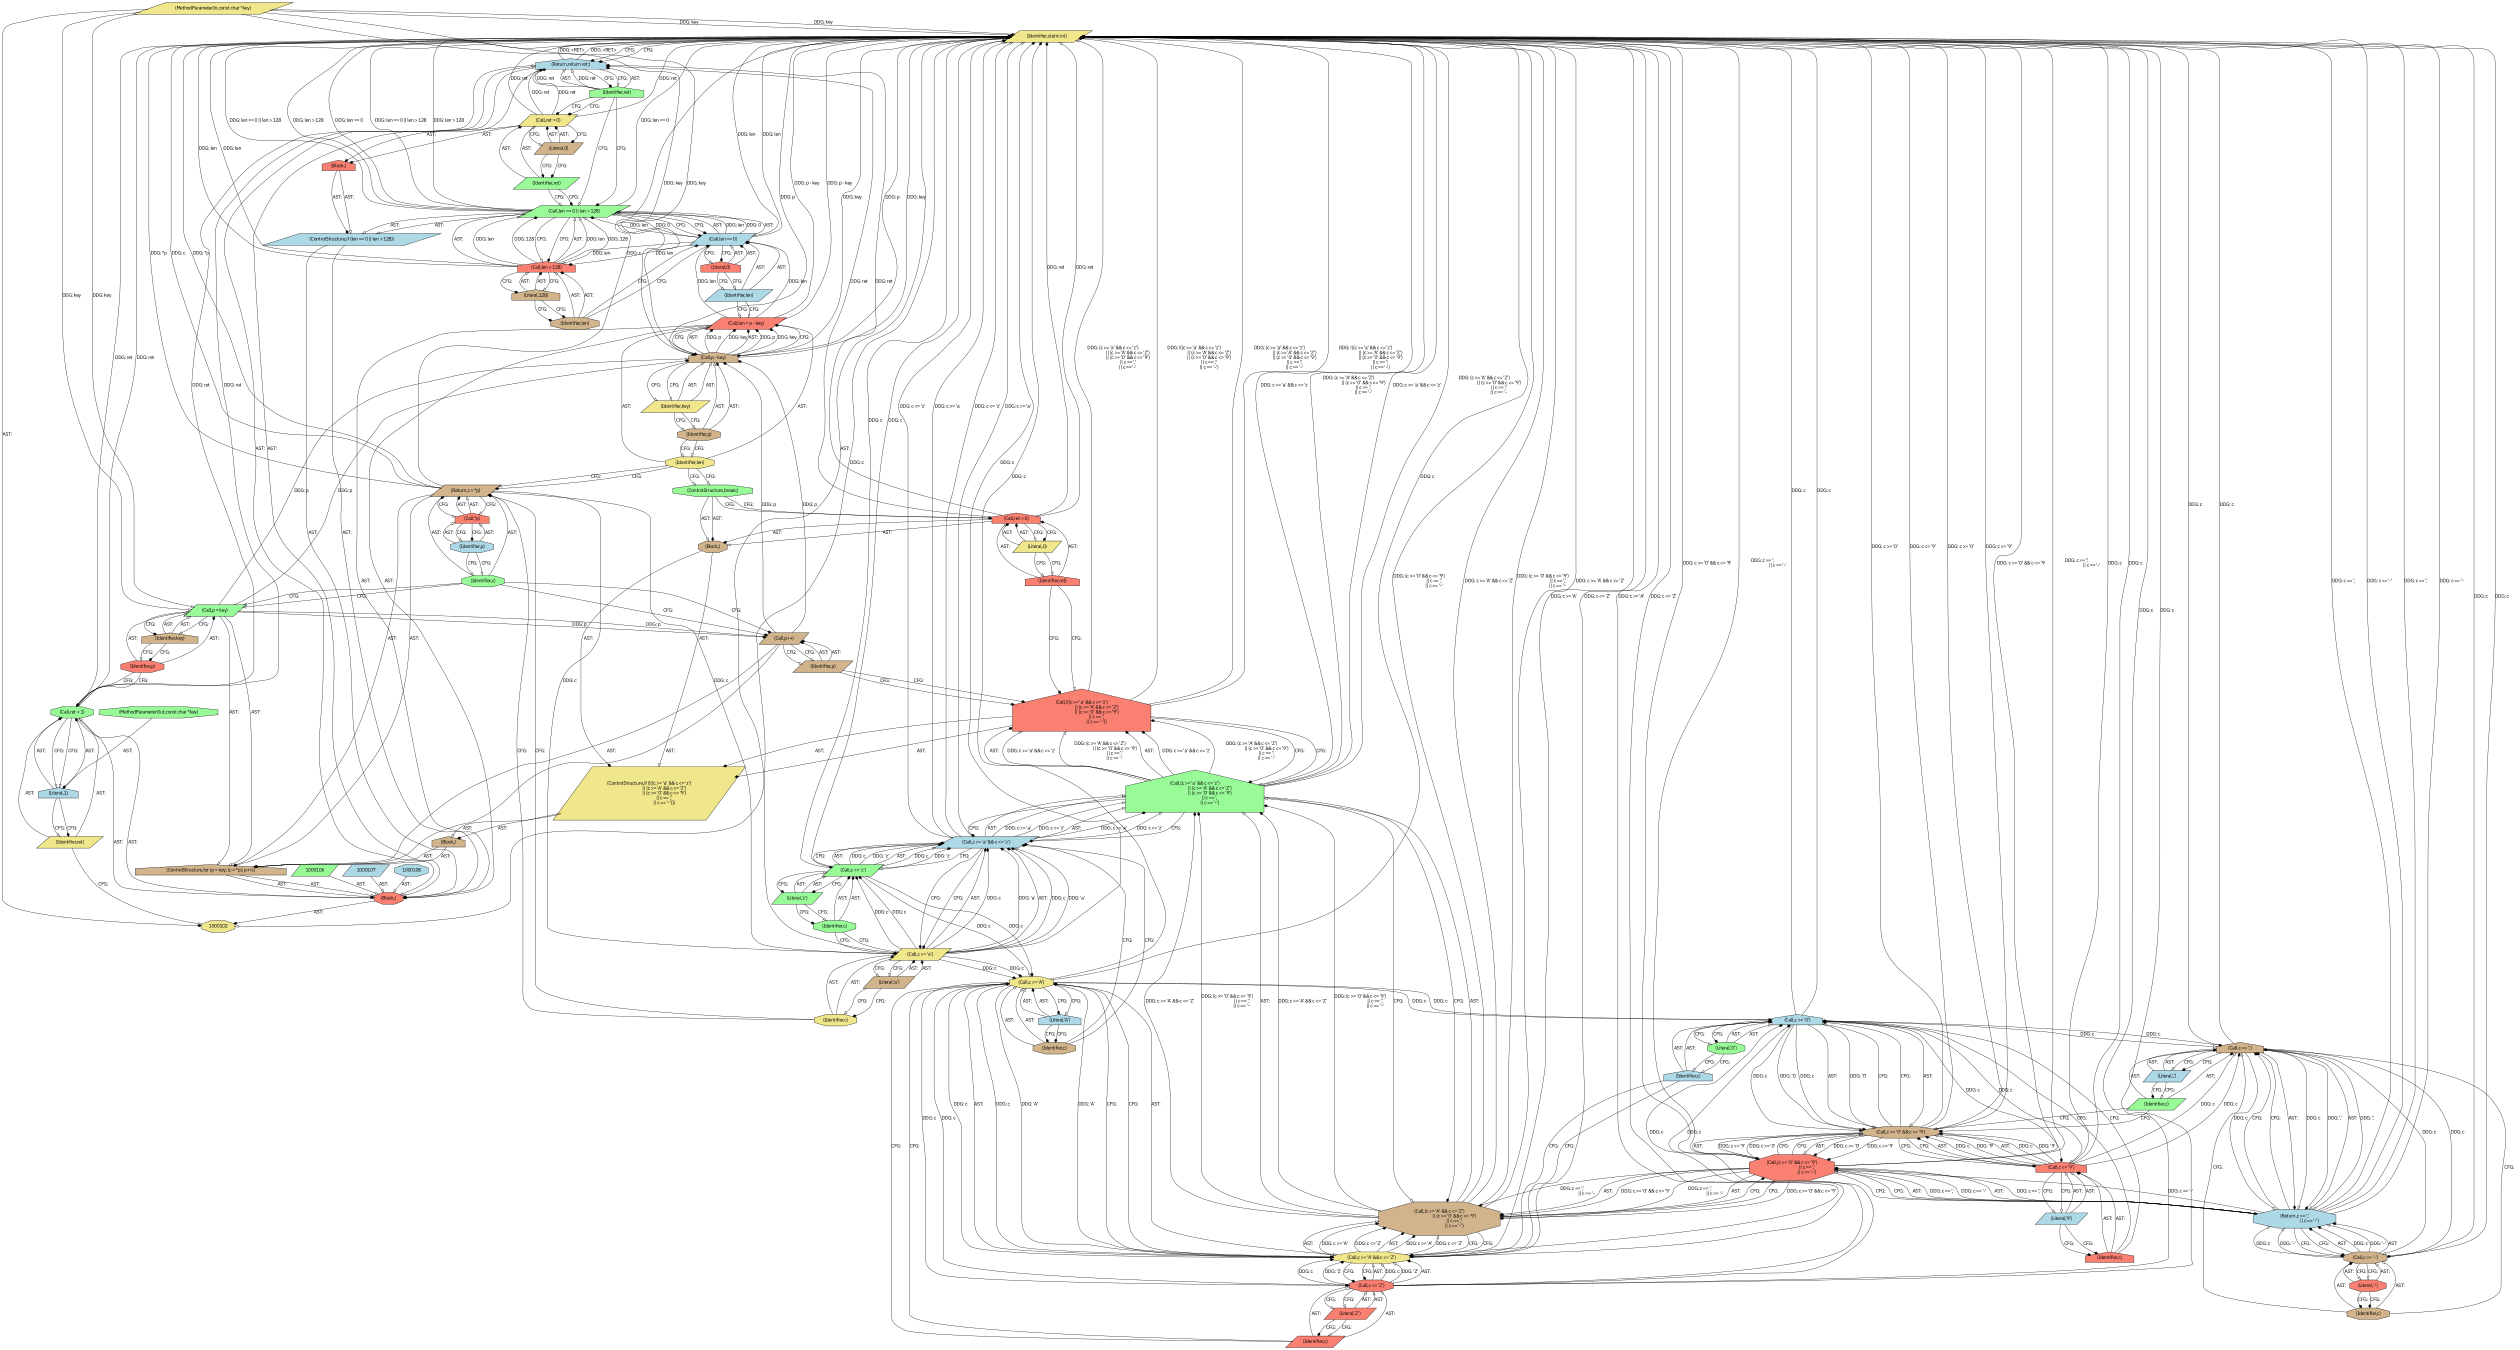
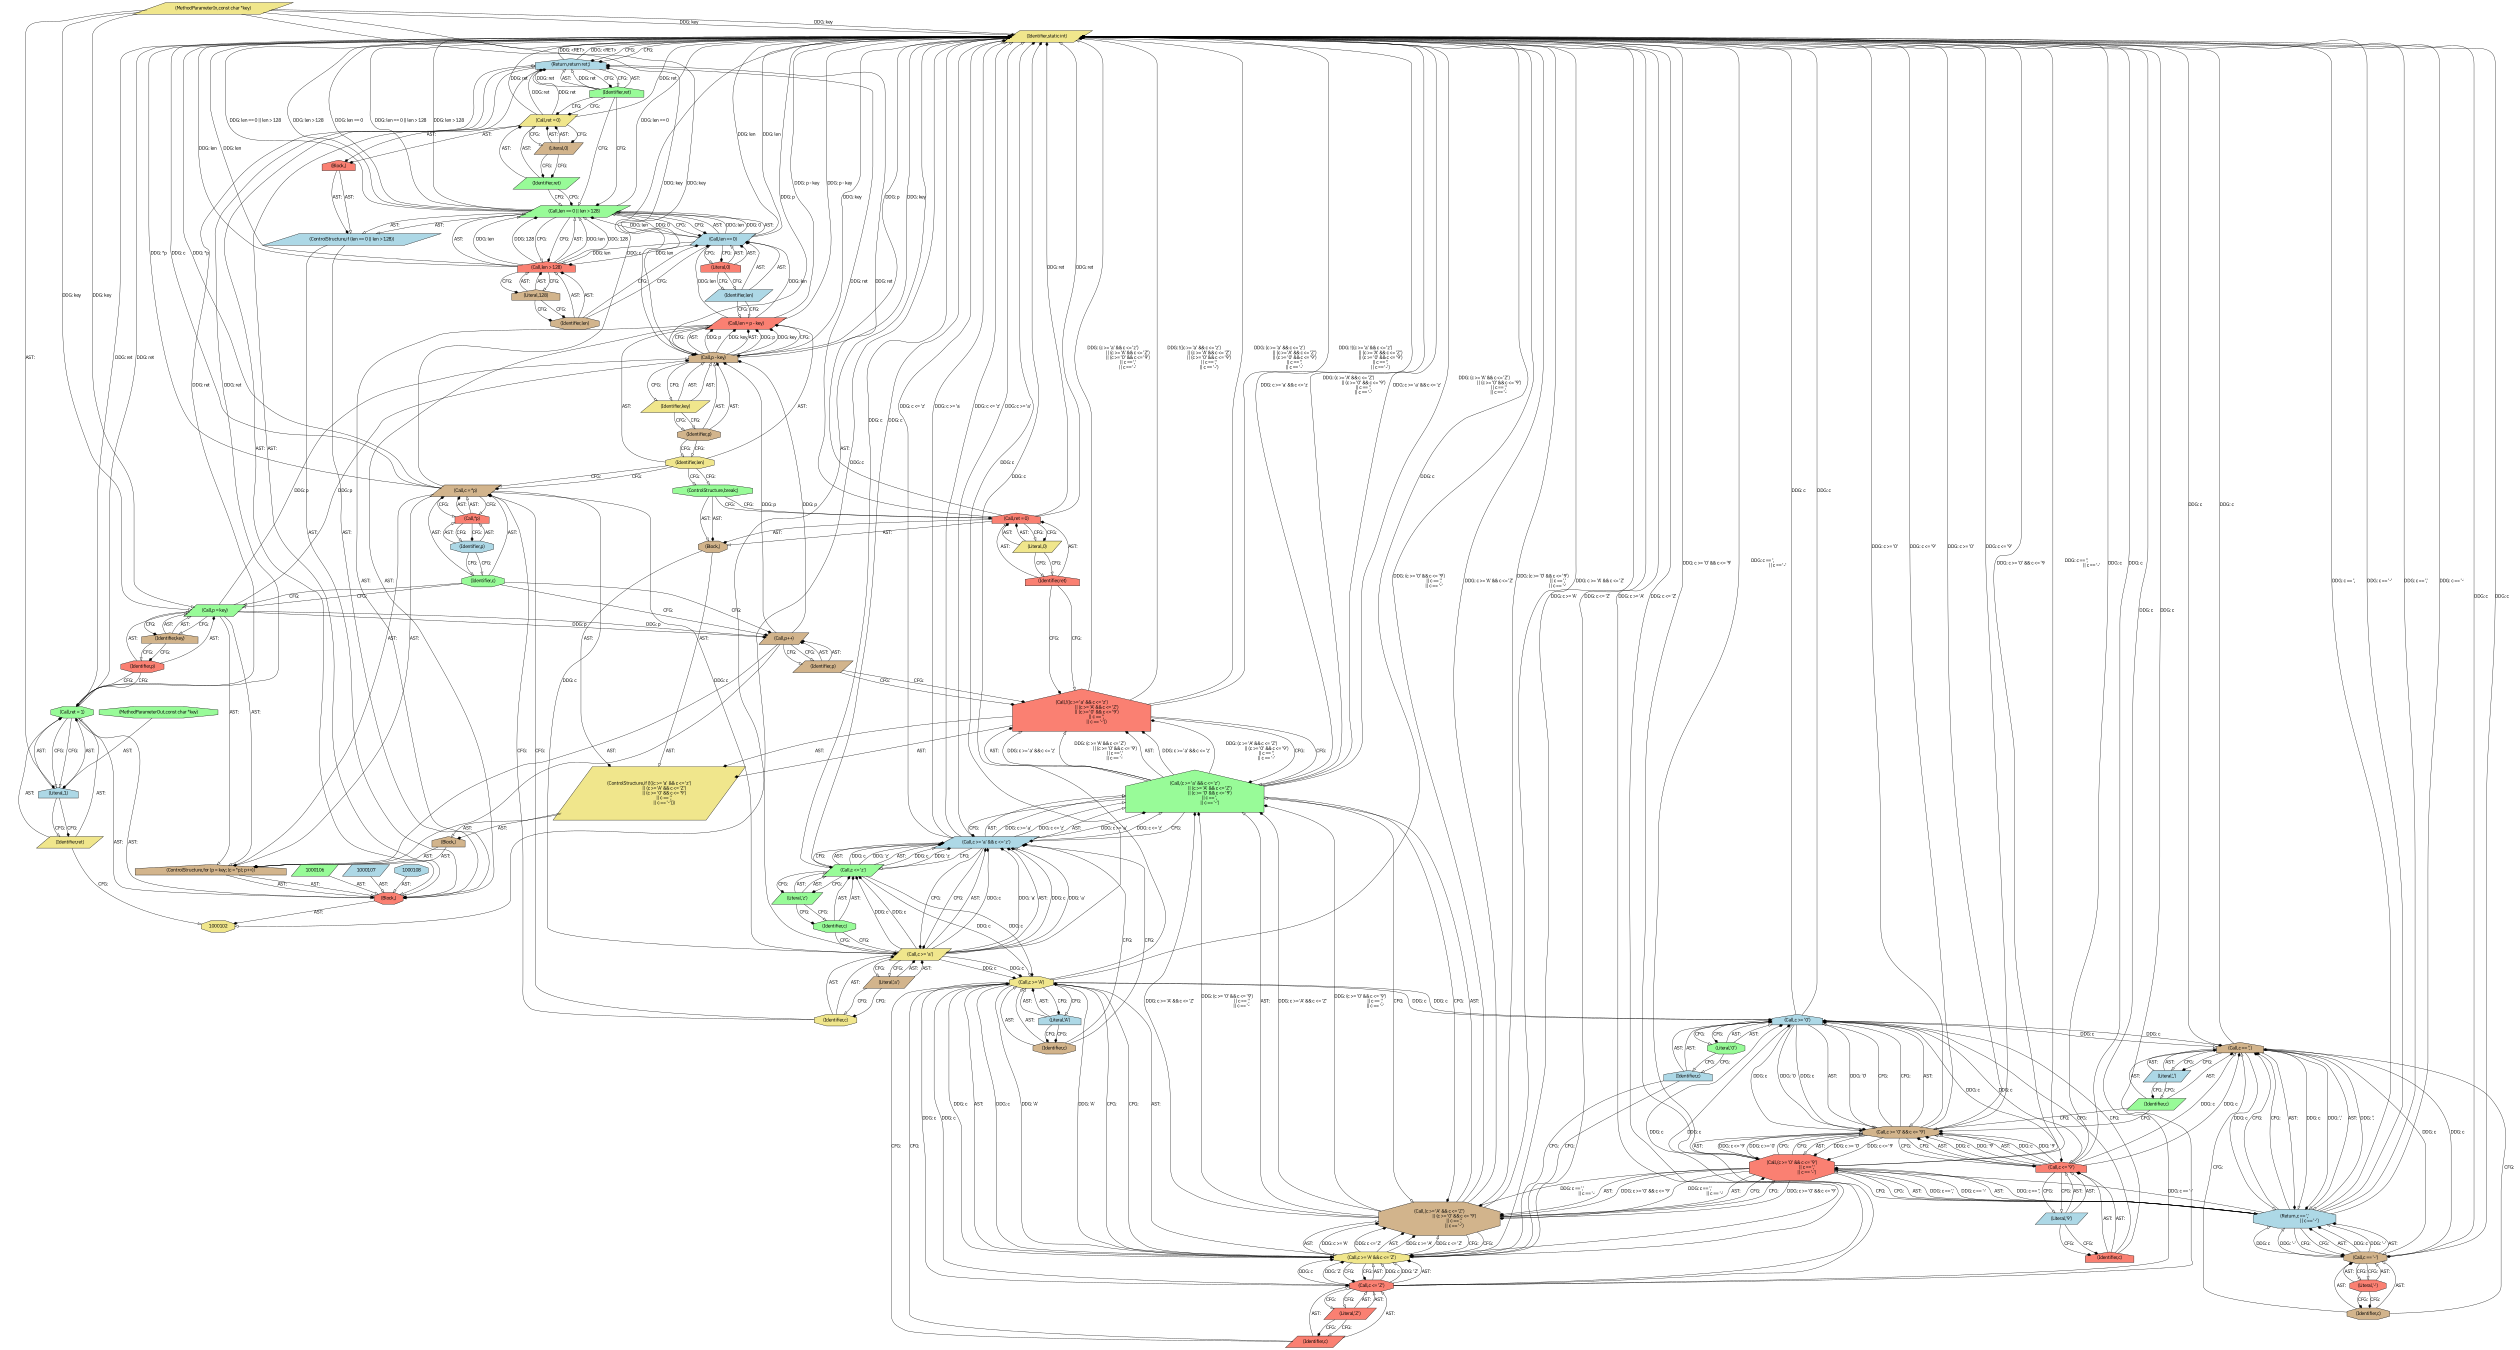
edge "(MethodParameterIn,const char *key)" -> "1000102": now "(MethodParameterIn,const char *key)" -> "(Literal,1)"
node "(Return,c = *p)": label "(Return,c = *p)" -> "(Call,c = *p)"
